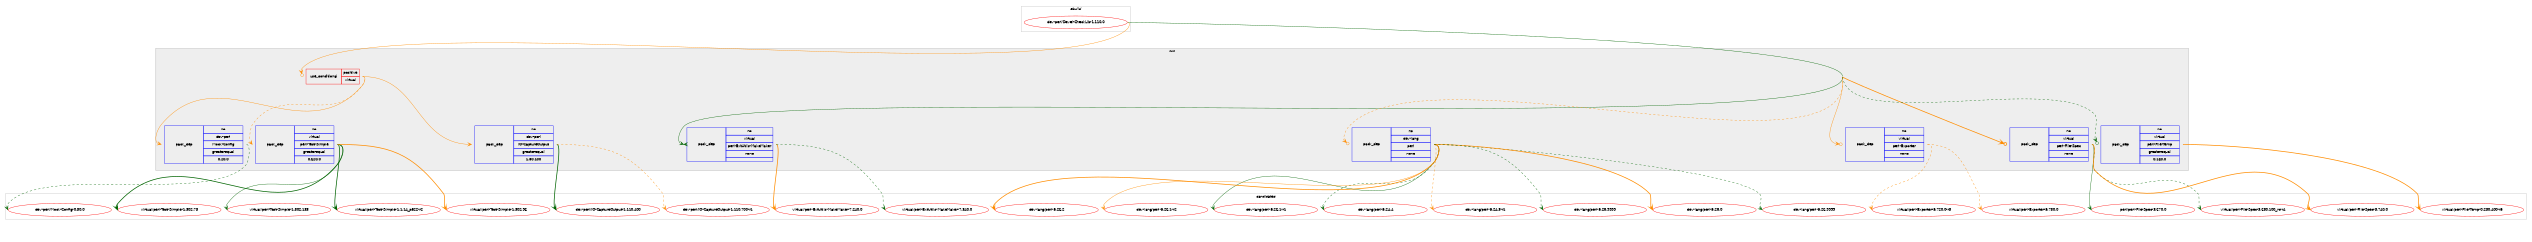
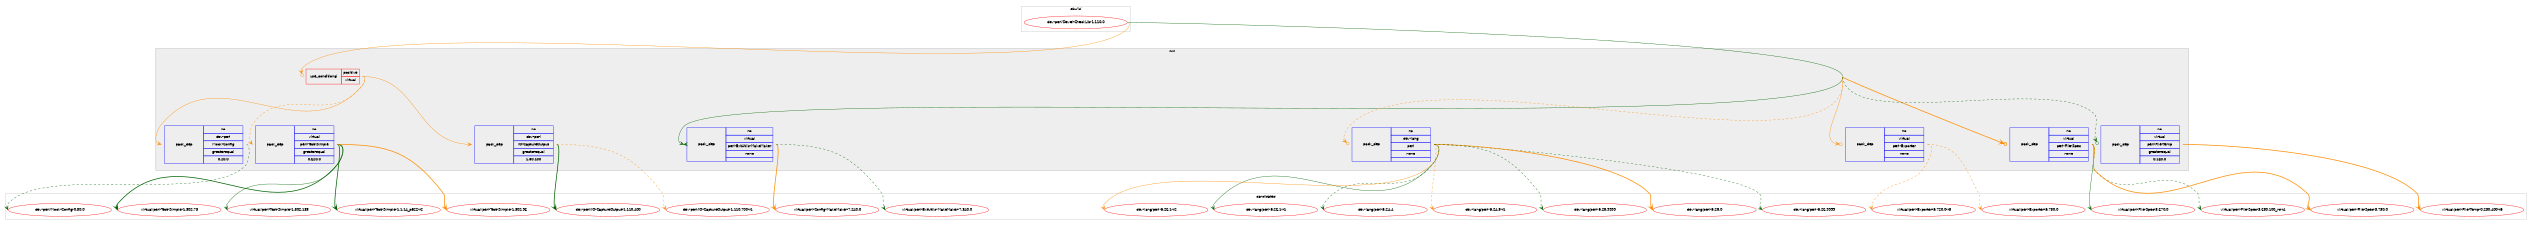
node "virtual/perl-ExtUtils-MakeMaker-7.240.0": label "virtual/perl-ExtUtils-MakeMaker-7.240.0" -> "virtual/perl-Config-MakeMaker-7.240.0"
node "dev-lang/perl-5.26.2": removed
node "perl/perl-File-Spec-3.670.0": label "perl/perl-File-Spec-3.670.0" -> "virtual/perl-File-Spec-3.670.0"
node "virtual/perl-File-Spec-3.740.0": label "virtual/perl-File-Spec-3.740.0" -> "virtual/perl-File-Spec-3.730.0"
